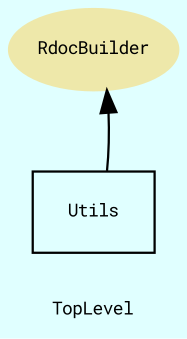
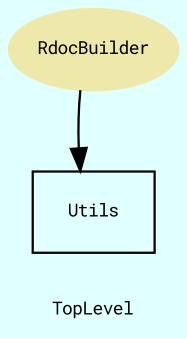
edge "Utils" -> "RdocBuilder": reversed
